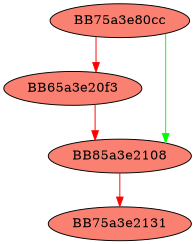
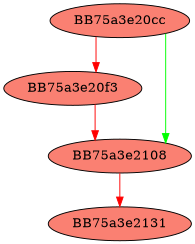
node "BB75a3e80cc": label "BB75a3e80cc" -> "BB75a3e20cc"
node "BB65a3e20f3": label "BB65a3e20f3" -> "BB75a3e20f3"
node "BB85a3e2108": label "BB85a3e2108" -> "BB75a3e2108"
